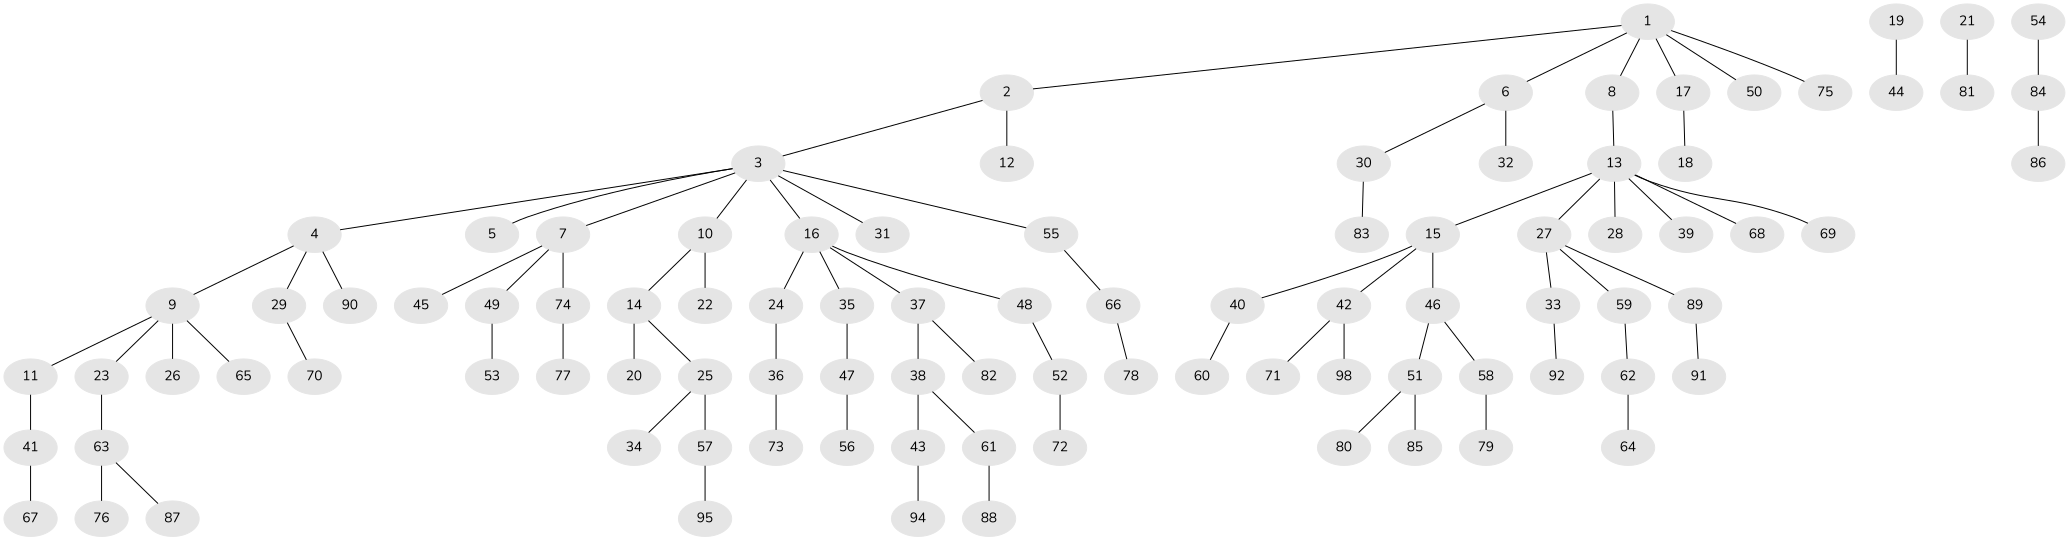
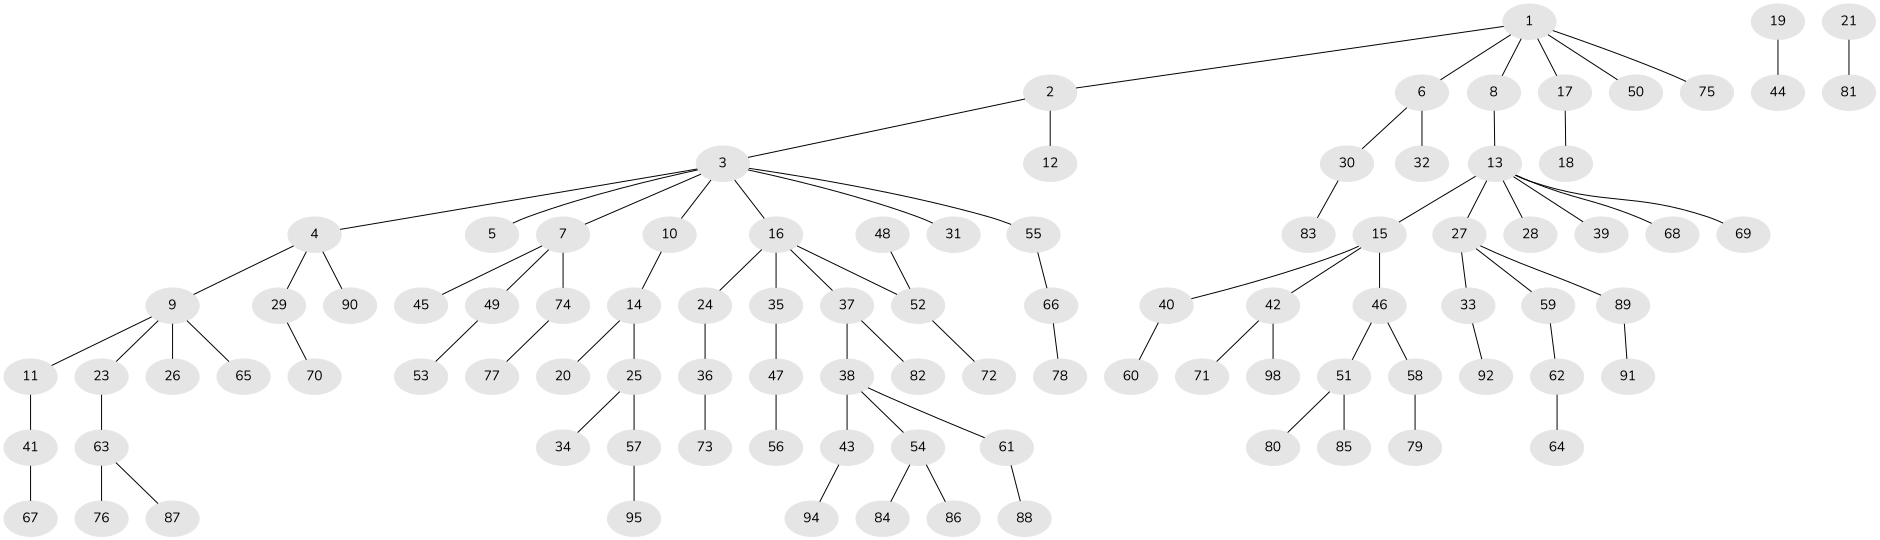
edge "84" -- "86": now "54" -- "86"
edge "16" -- "48": now "16" -- "52"
node "22": removed
edge "38" -- "54": added
